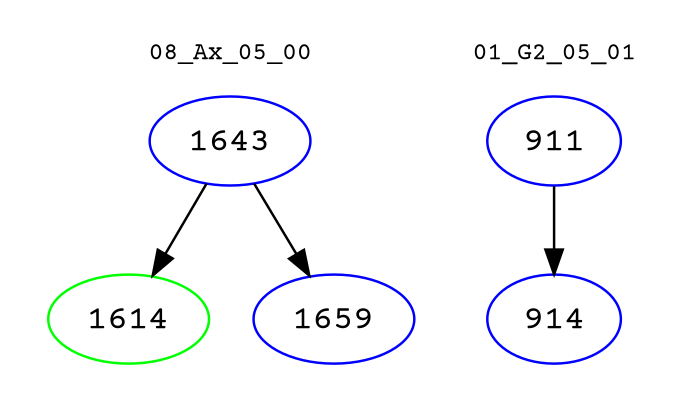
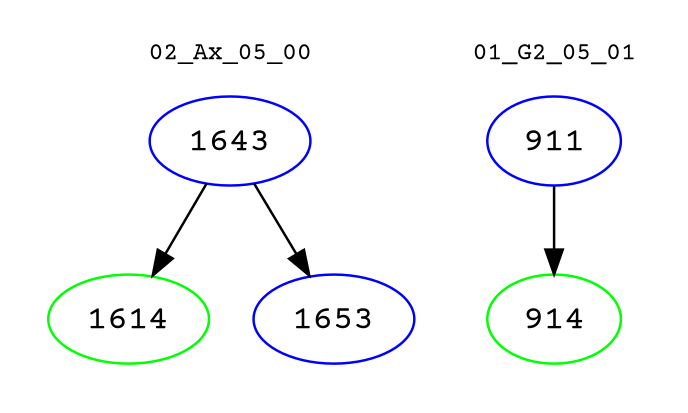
cluster "08_Ax_05_00": label "08_Ax_05_00" -> "02_Ax_05_00"
node "1659": label "1659" -> "1653"
node "914": color blue -> green
